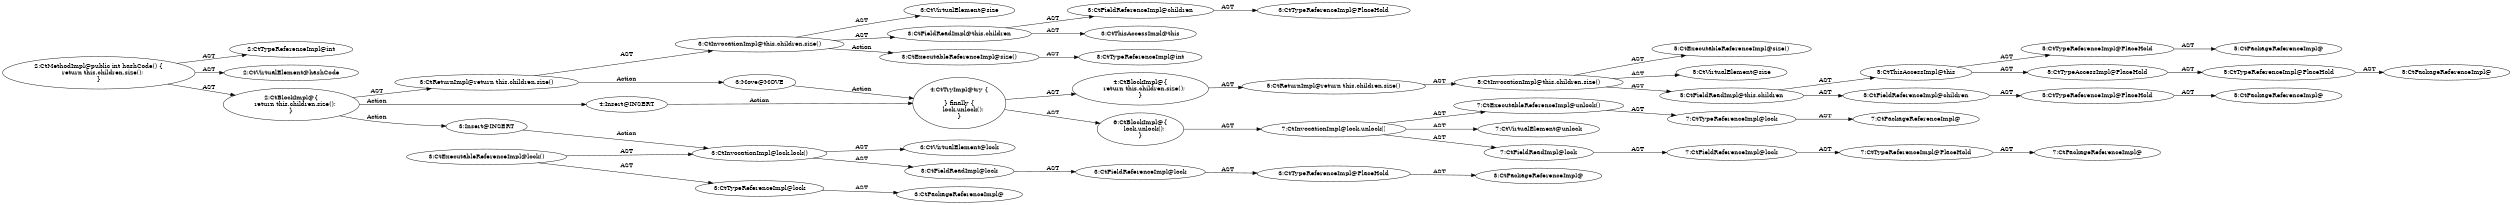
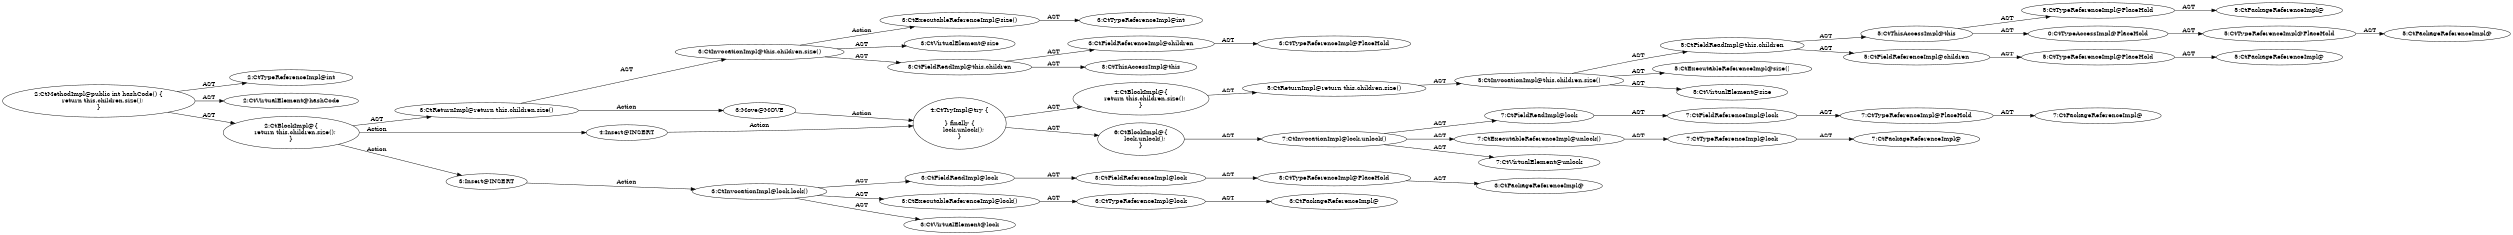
node "5:CtTypeAccessImpl@PlaceHold": label "5:CtTypeAccessImpl@PlaceHold" -> "0:CtTypeAccessImpl@PlaceHold"
edge "3:CtExecutableReferenceImpl@lock()" -> "3:CtInvocationImpl@lock.lock()": reversed
